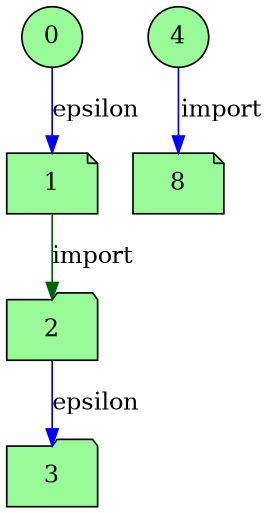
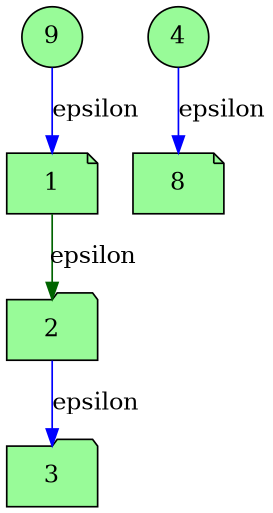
node "0": label "0" -> "9"
edge "4" -> "8": label "import" -> "epsilon"
edge "1" -> "2": label "import" -> "epsilon"
